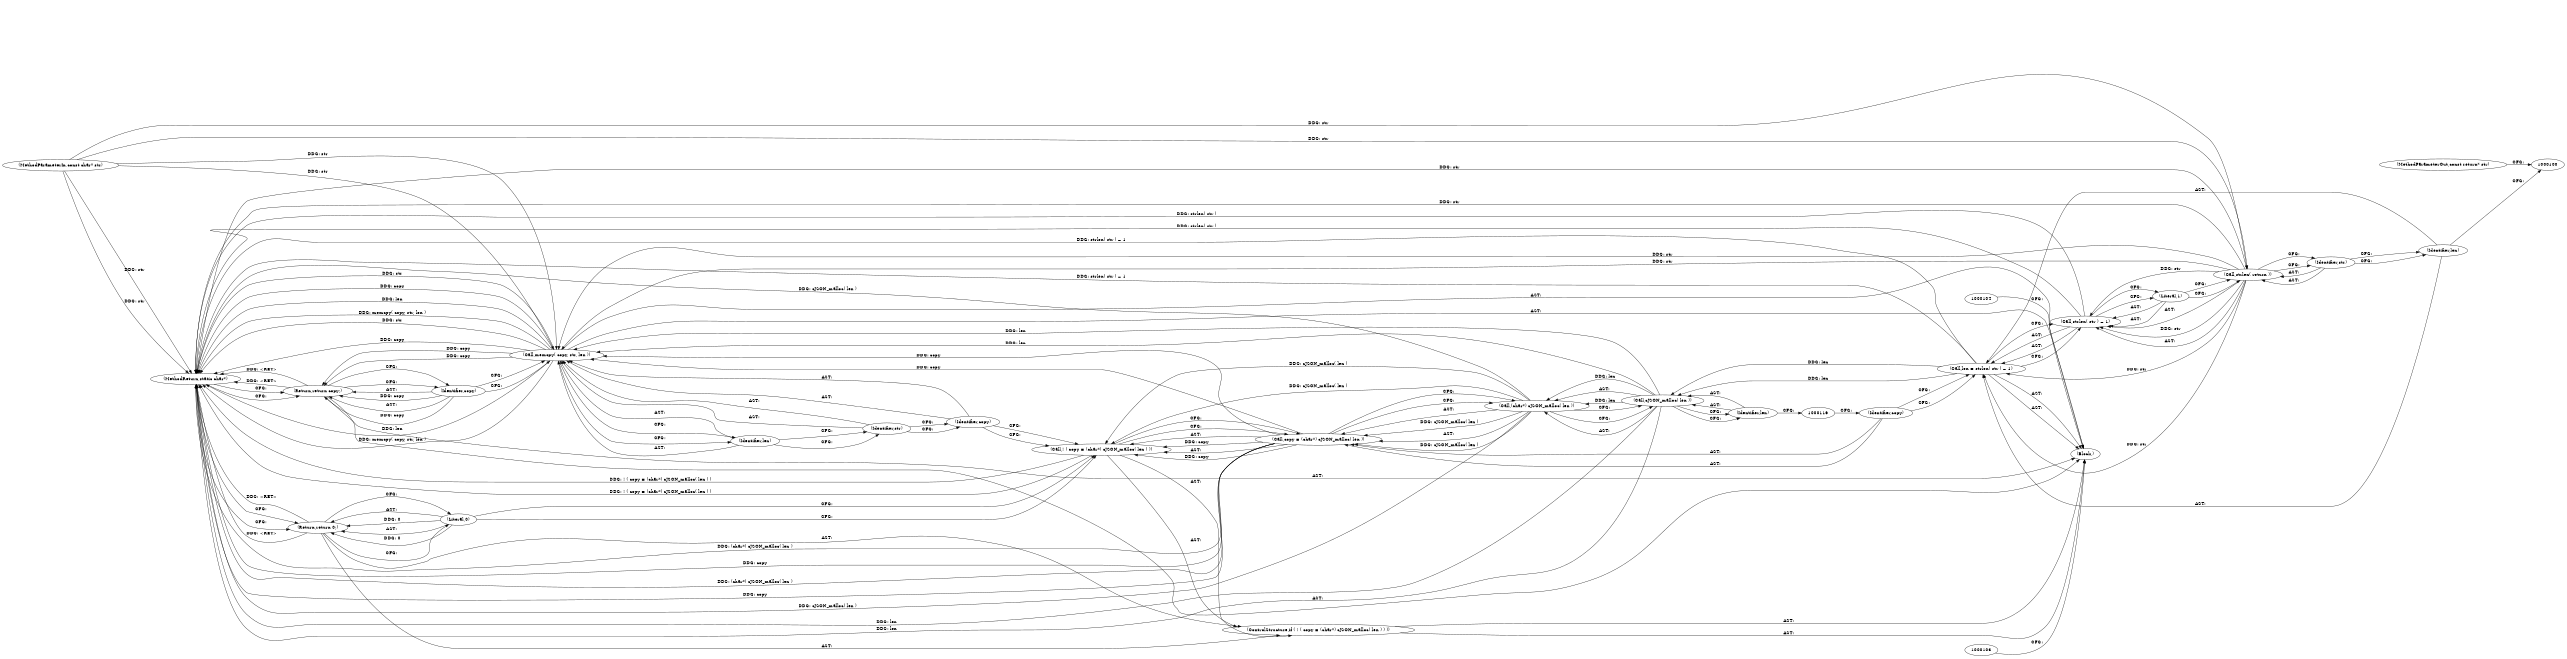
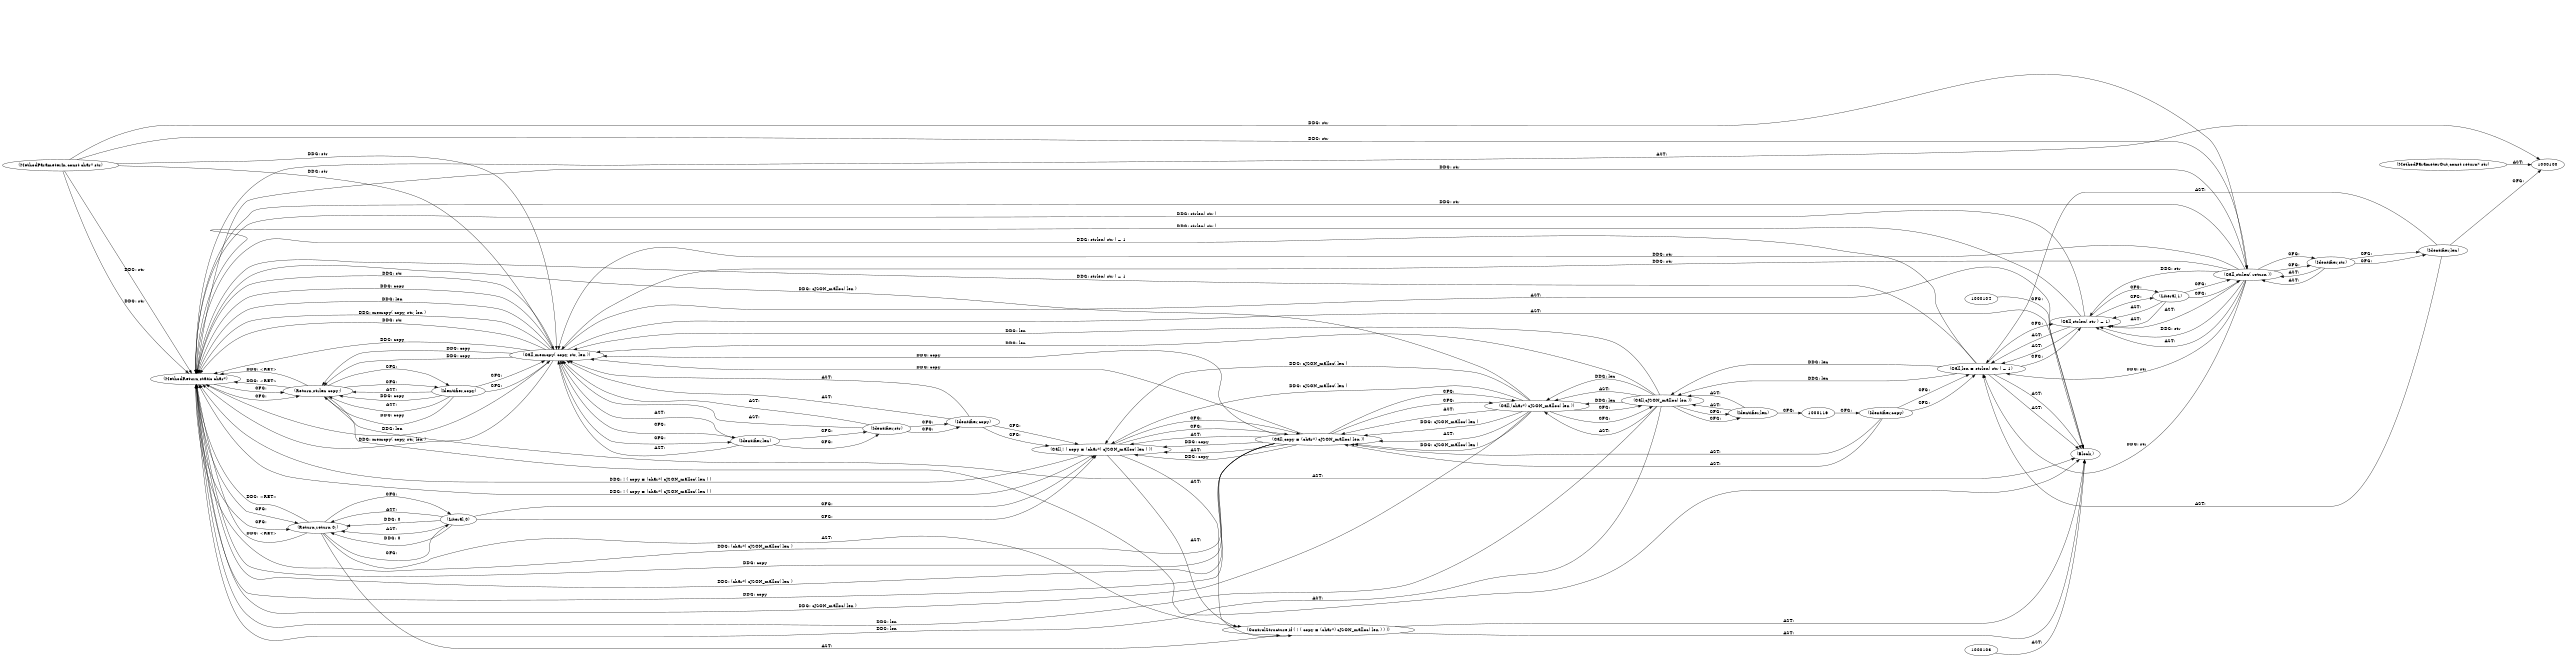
edge "(MethodReturn,static char*)" -> "1000100": added, label "AST:"
edge "(MethodParameterOut,const return* str)" -> "1000100": label "CFG: " -> "AST: "
node "(Return,return copy;)": label "(Return,return copy;)" -> "(Return,strlen copy;)"
edge "1000103" -> "(Block,)": label "CFG: " -> "AST: "
